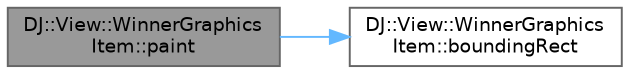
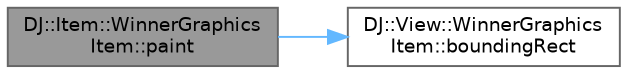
node "DJ::View::WinnerGraphics Item::paint": label "DJ::View::WinnerGraphics Item::paint" -> "DJ::Item::WinnerGraphics Item::paint"
